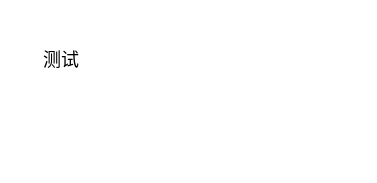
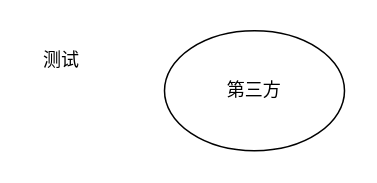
node "第三方": added
